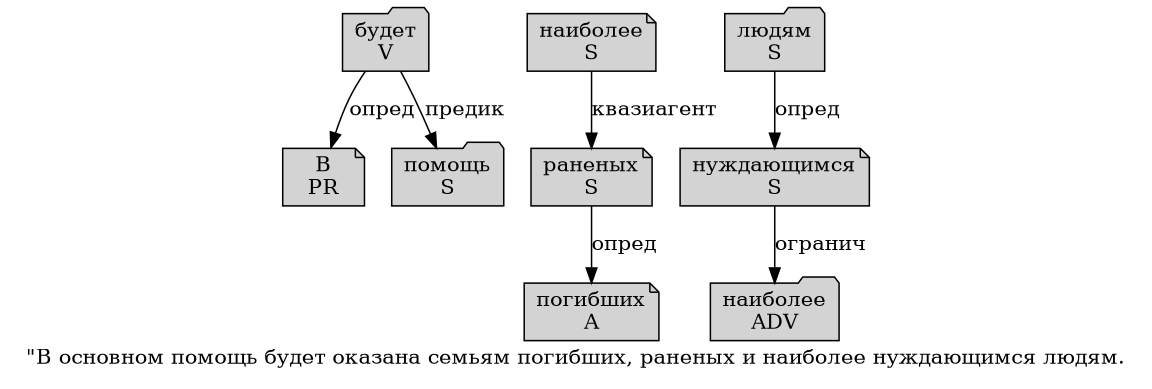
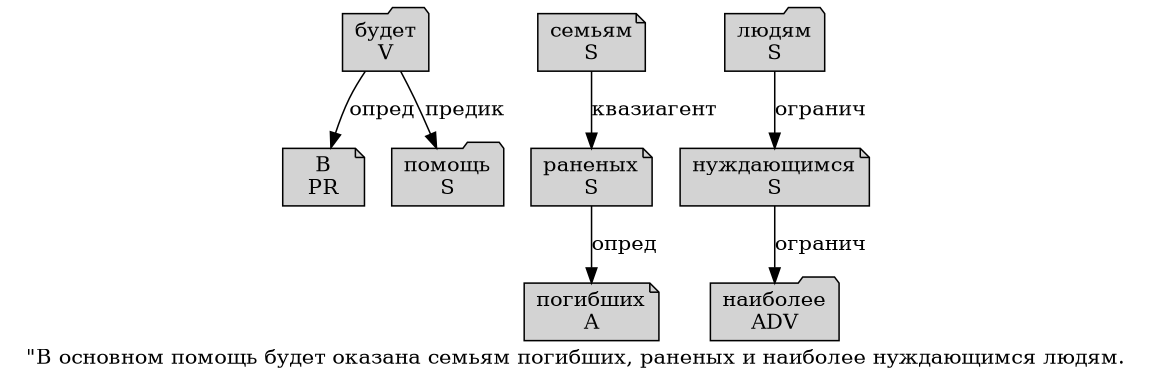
node "наиболее S": label "наиболее S" -> "семьям S"
edge "людям S" -> "нуждающимся S": label "опред" -> "огранич"
